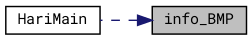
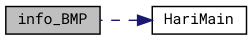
edge "HariMain" -> "info_BMP": reversed
